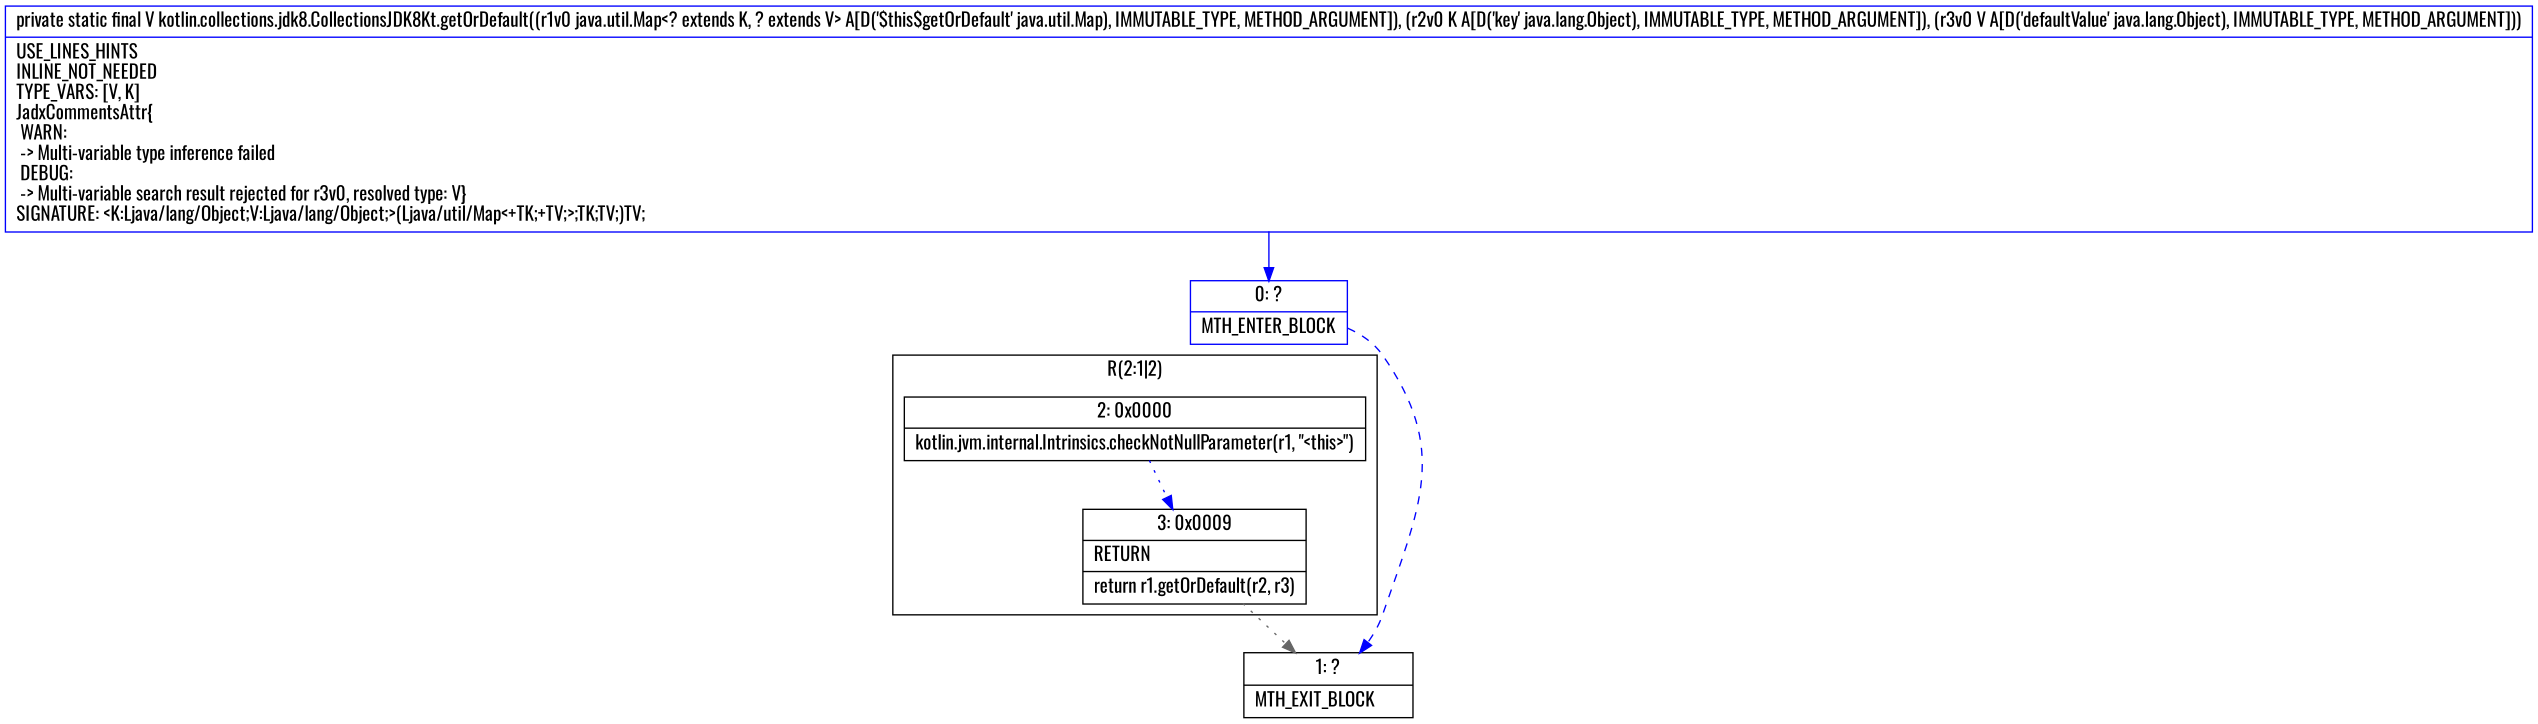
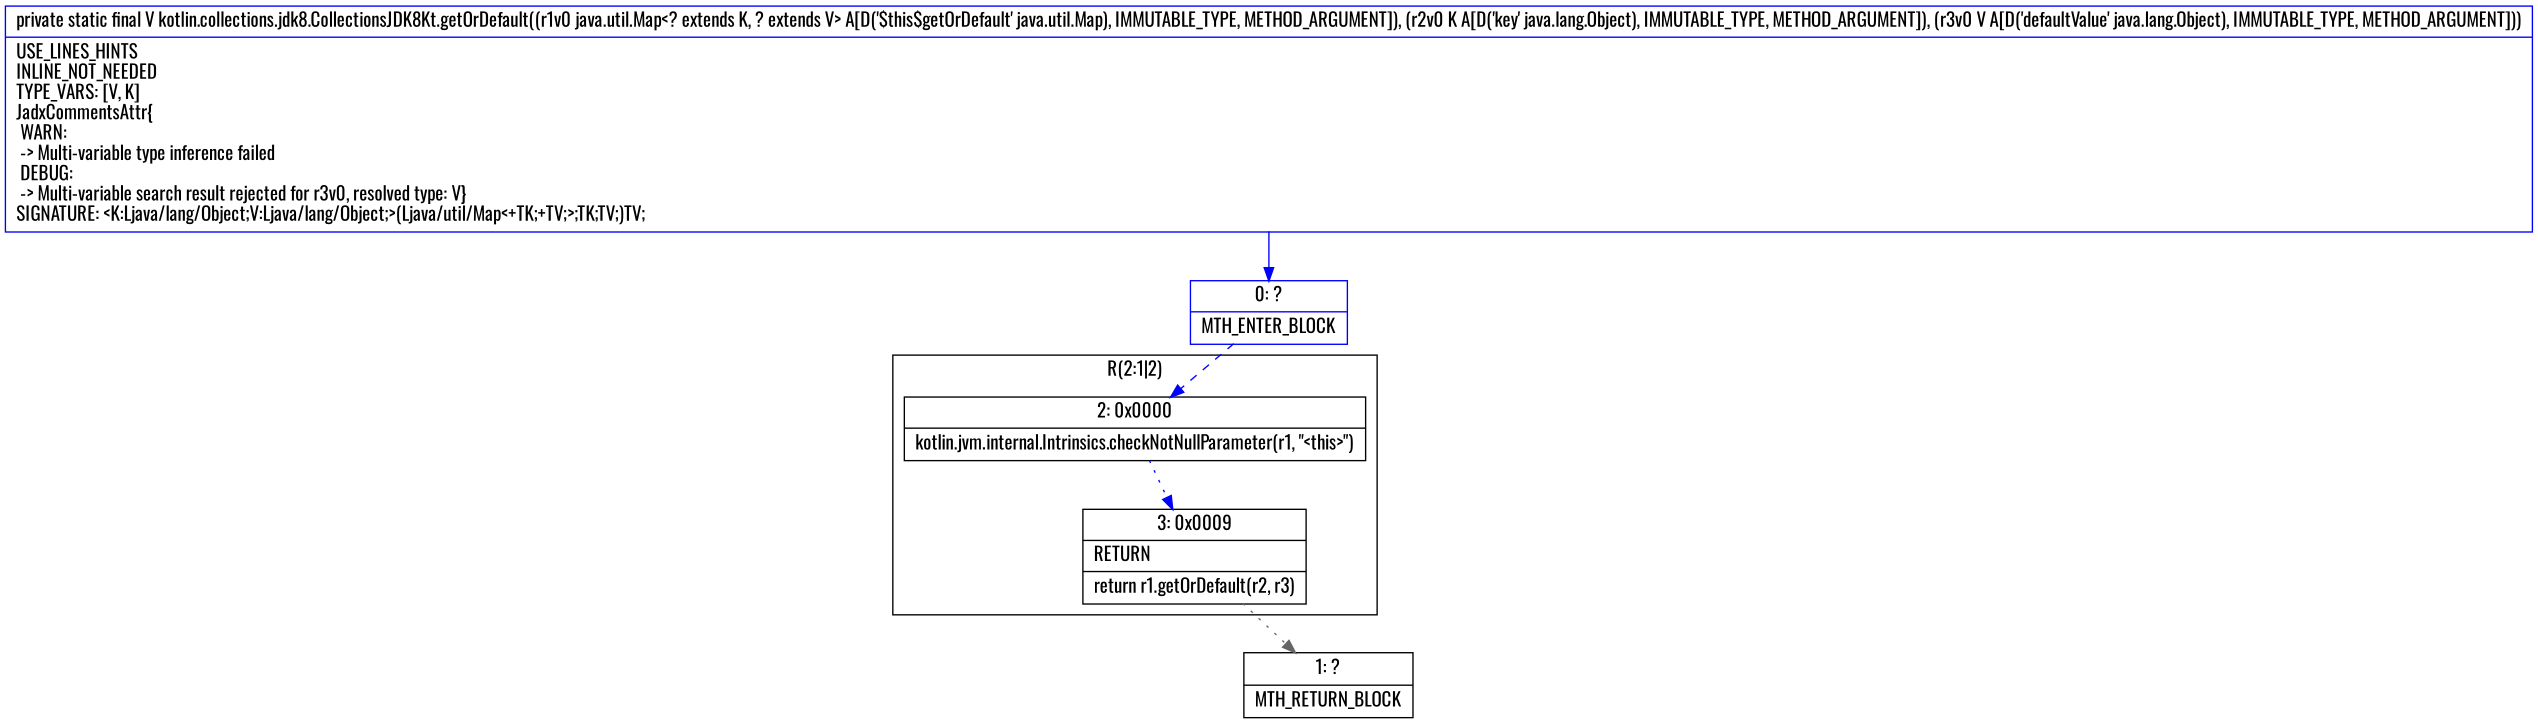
edge "0: ?" -> "1: ?": now "0: ?" -> "2: 0x0000"
node "1: ?": text "MTH_EXIT_BLOCK" -> "MTH_RETURN_BLOCK"
